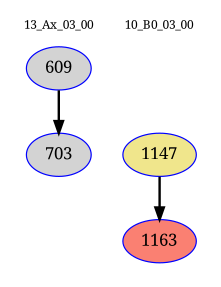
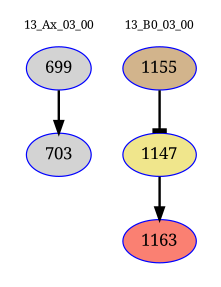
cluster "10_B0_03_00": label "10_B0_03_00" -> "13_B0_03_00"
node "609": label "609" -> "699"
node "1155": added
